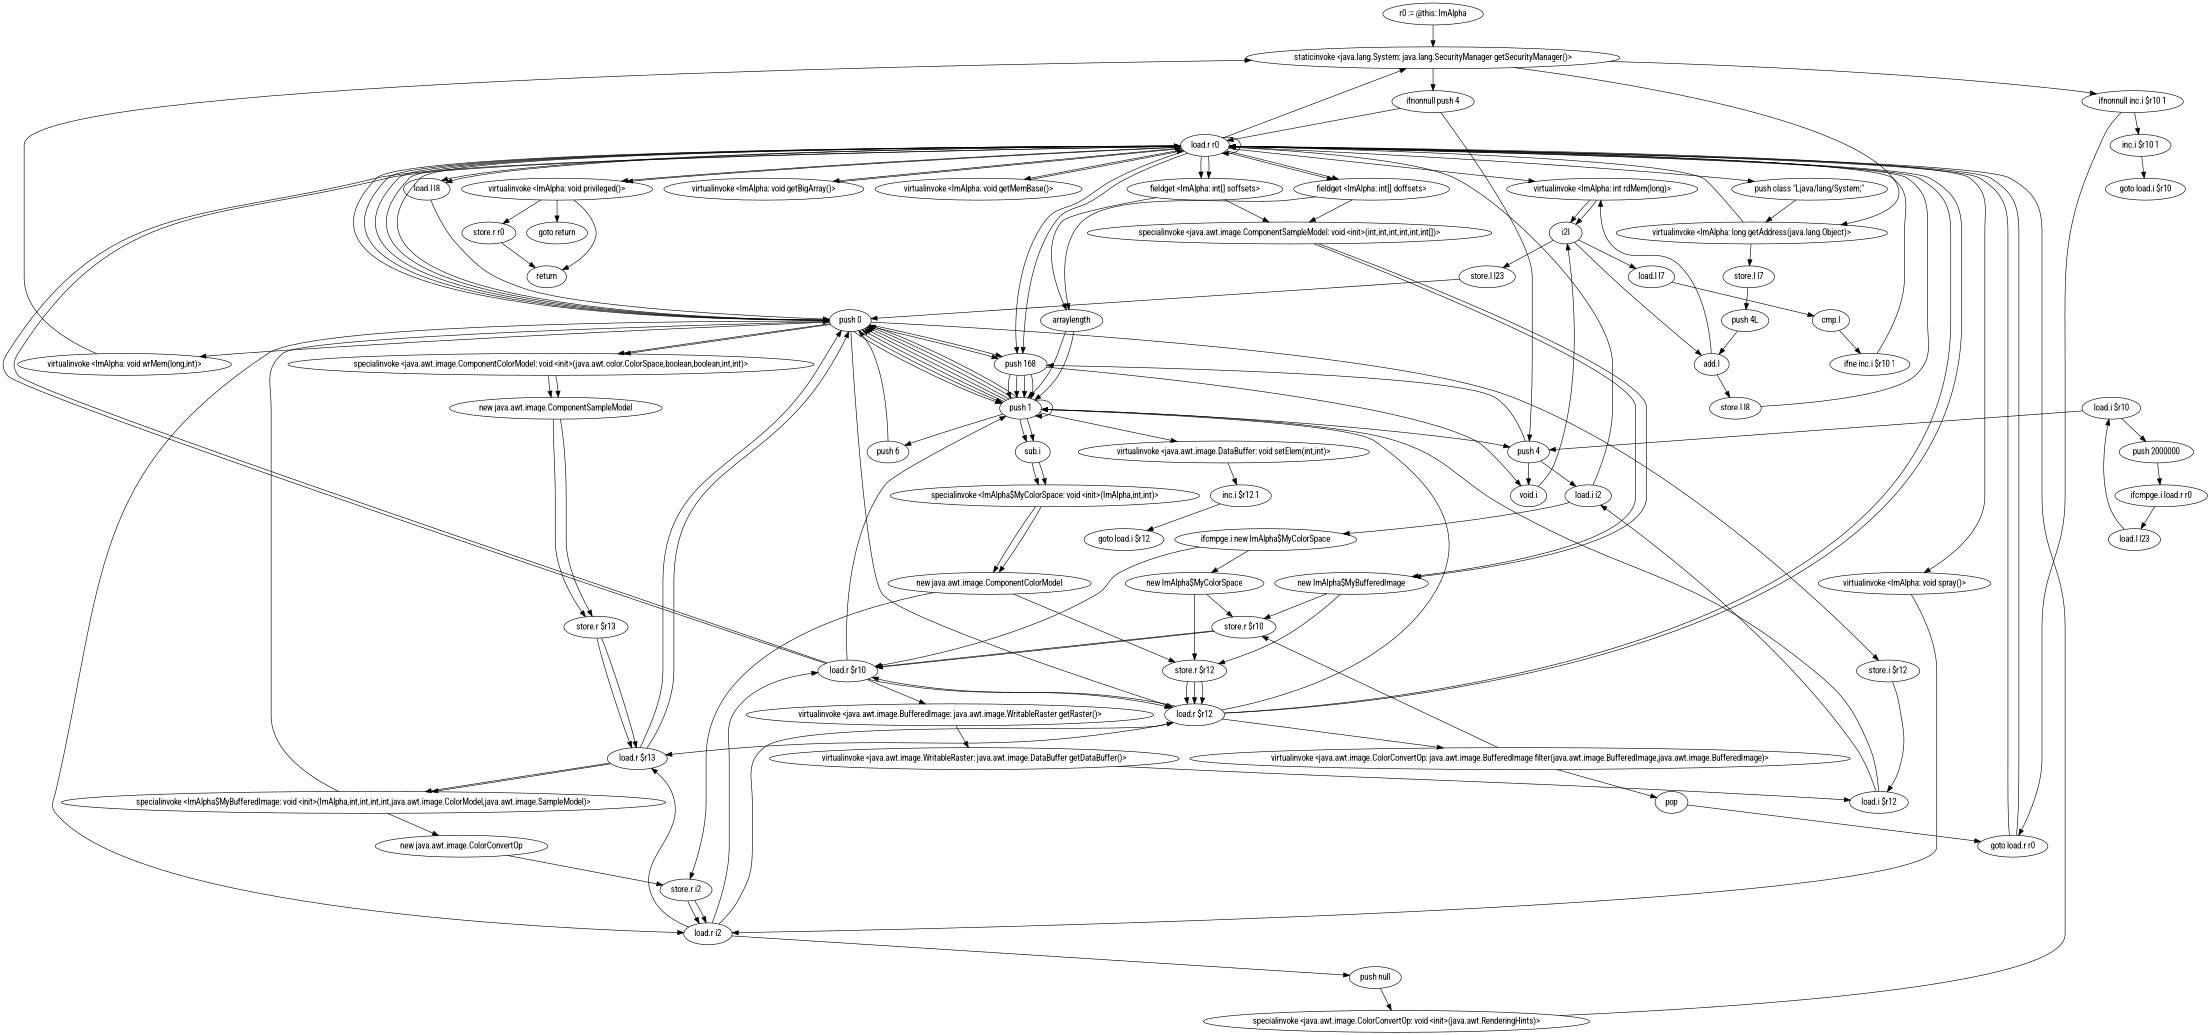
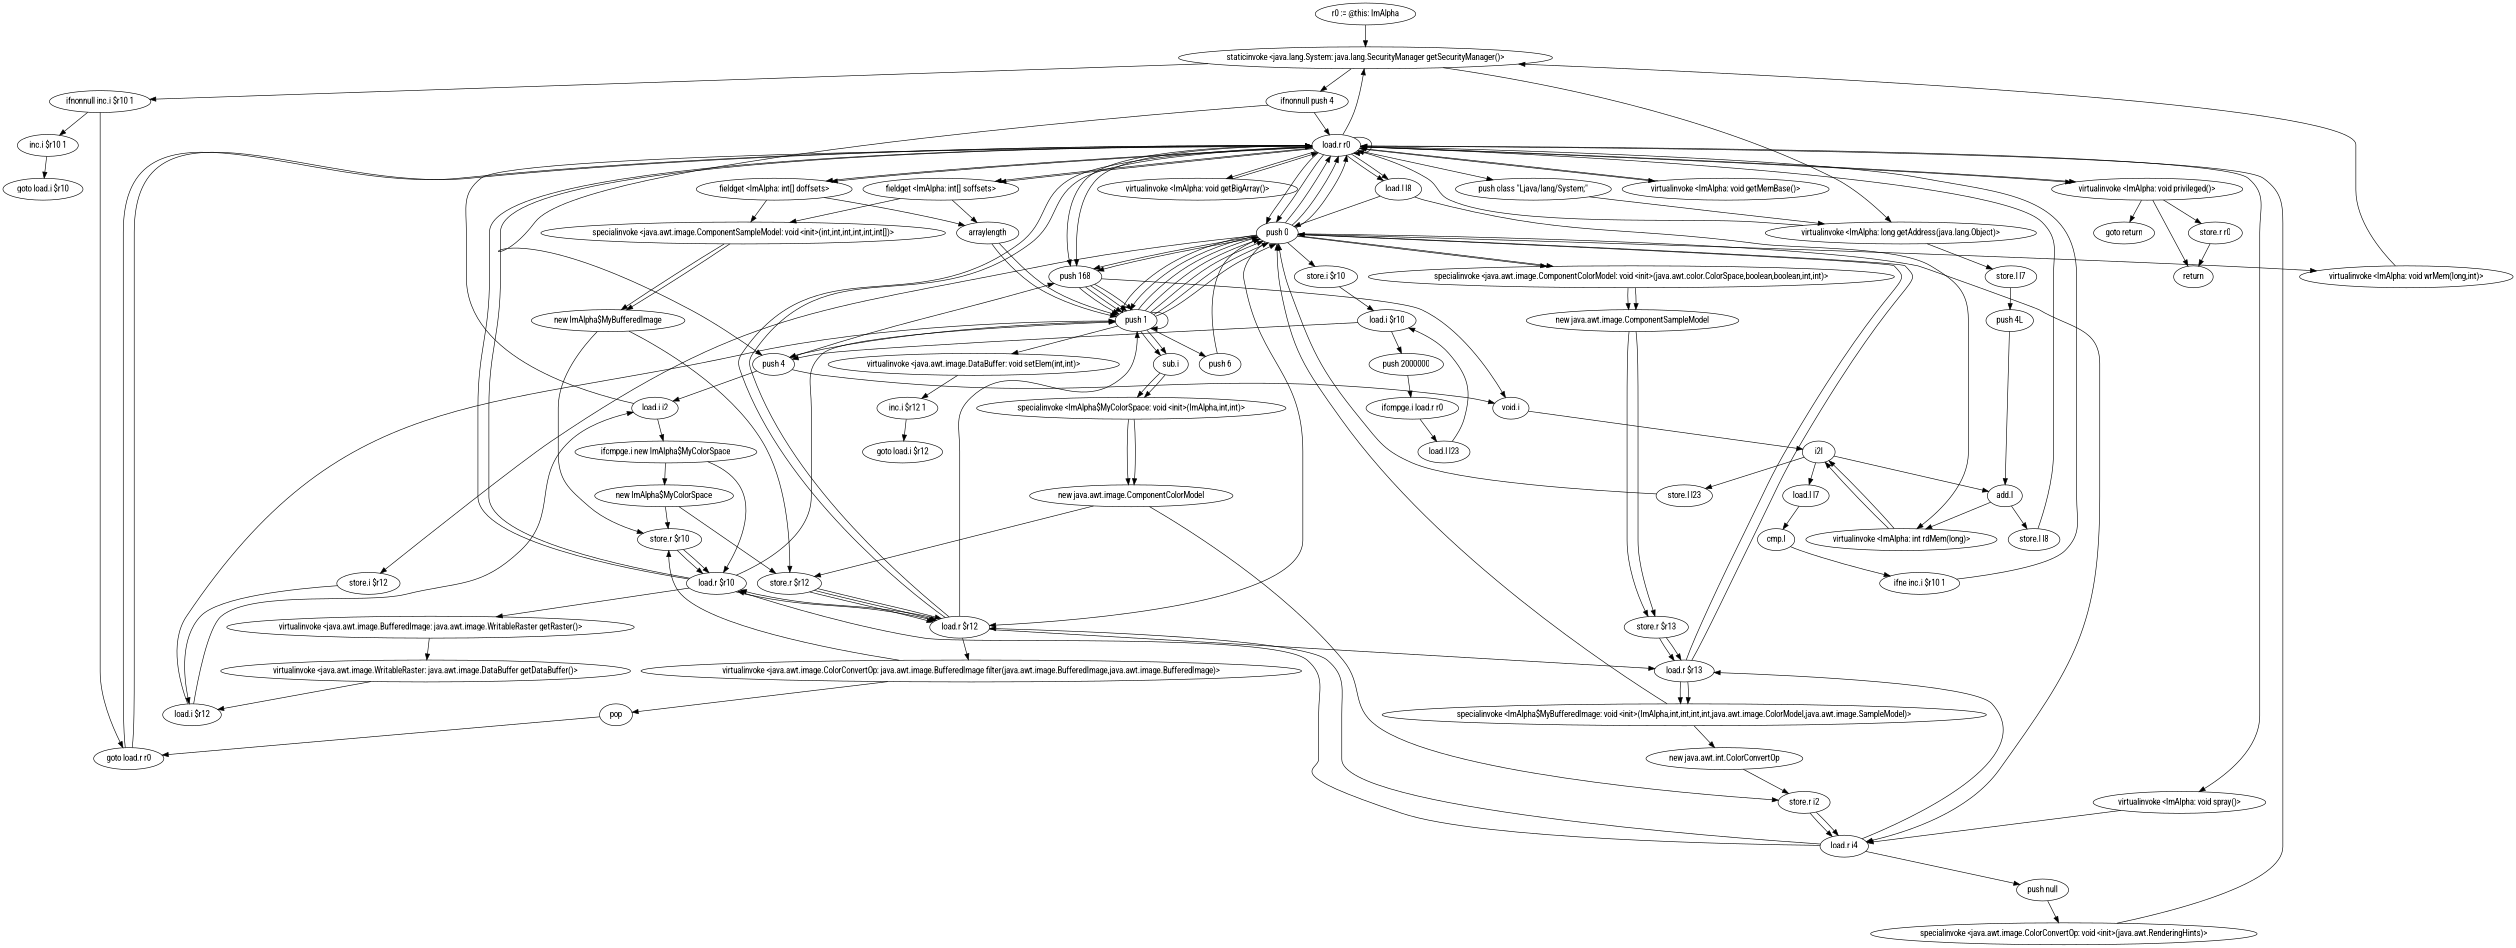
edge "load.r r0" -> "virtualinvoke <ImAlpha: int rdMem(long)>": now "load.l l8" -> "virtualinvoke <ImAlpha: int rdMem(long)>"
node "store.i $r10": added
node "new java.awt.image.ColorConvertOp": label "new java.awt.image.ColorConvertOp" -> "new java.awt.int.ColorConvertOp"
node "load.r i2": label "load.r i2" -> "load.r i4"
